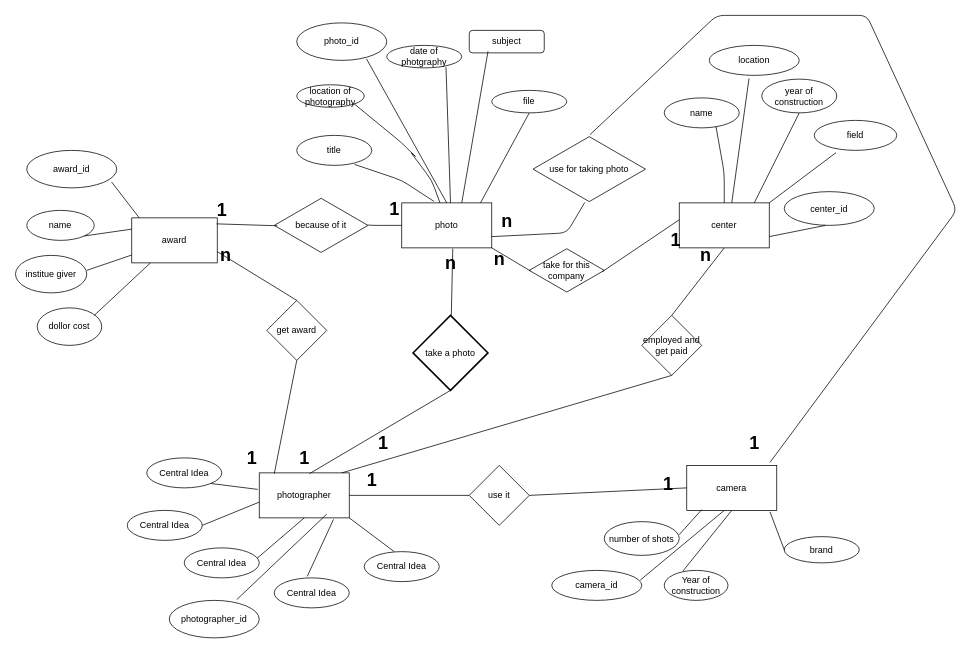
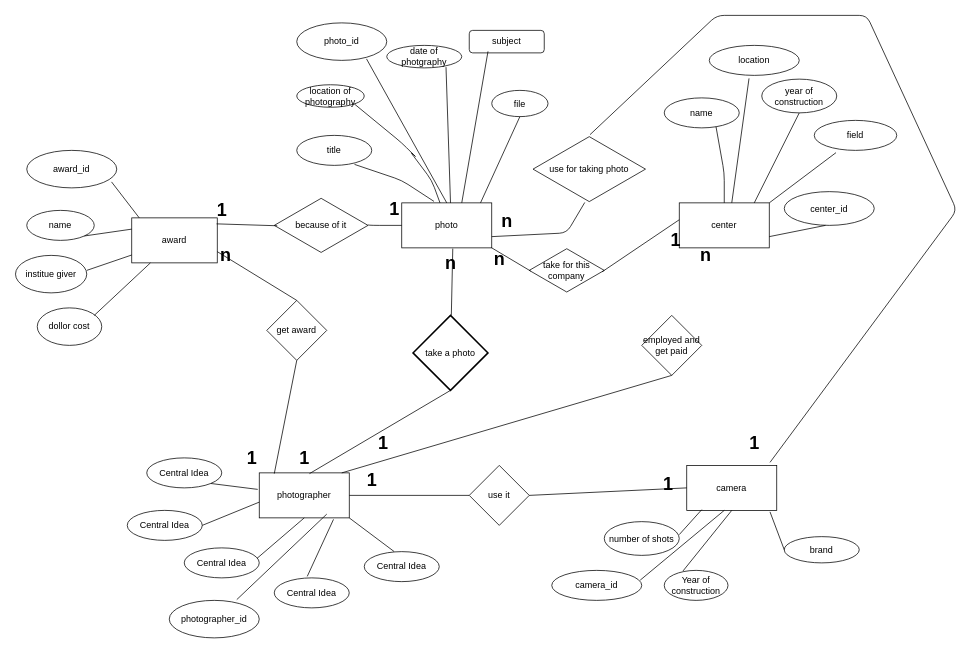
node "file": size 75x23 -> 56x26
edge "center" -- "employed and get paid": removed
